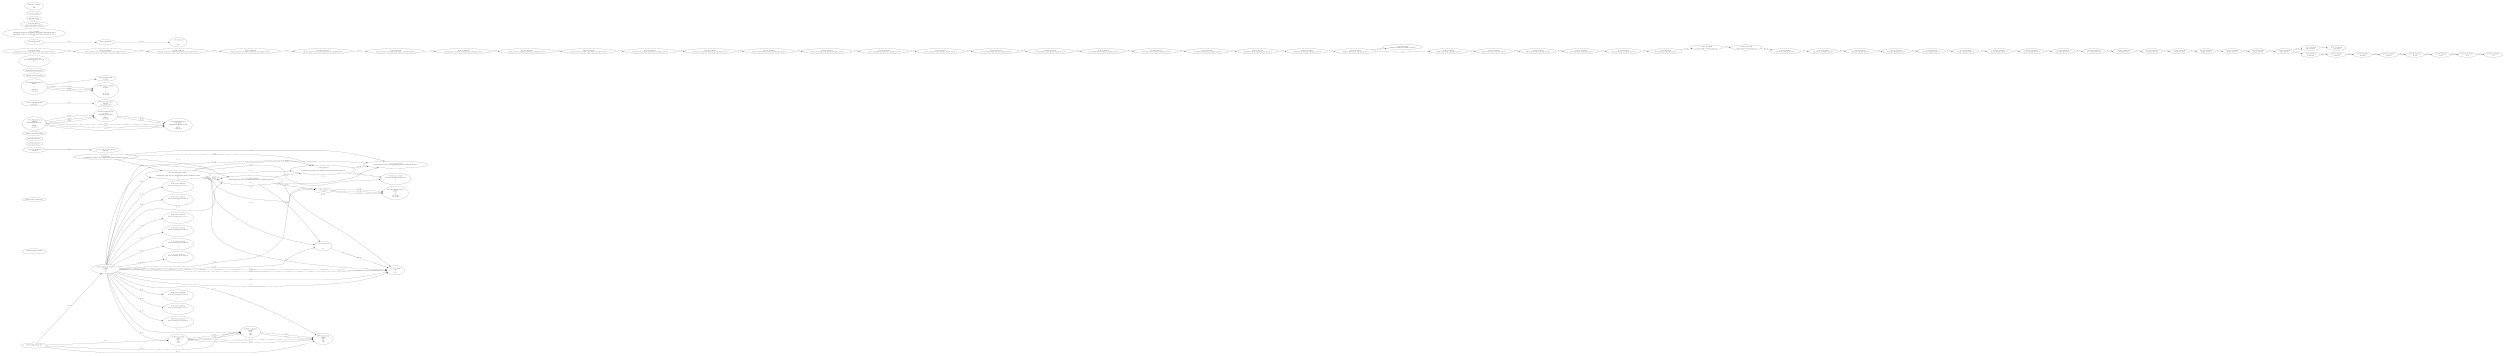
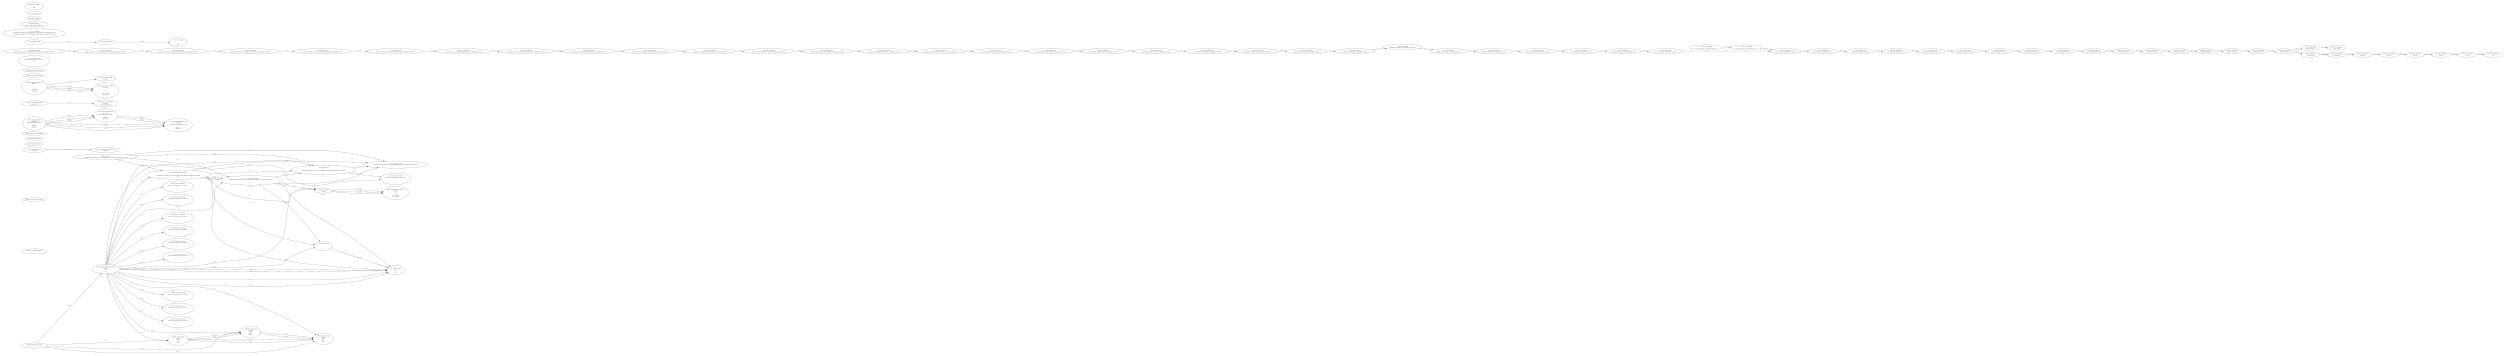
edge "4217016.CharNextA 6917af81f79e3dc1198a38571b7d7519" -> "4217016.CharNextA 917af81f79e3dc1198a38571b7d7519": now "4217016.CharNextA 6917af81f79e3dc1198a38571b7d7519" -> "4217016.CharNextA 7af81f79e3dc1198a38571b7d7519"
edge "4217016.CharNextA 21926ff6917af81f79e3dc1198a38571b7d7519" -> "4217016.CharNextA 926ff6917af81f79e3dc1198a38571b7d7519": now "4217016.CharNextA 1926ff6917af81f79e3dc1198a38571b7d7519" -> "4217016.CharNextA 926ff6917af81f79e3dc1198a38571b7d7519"
